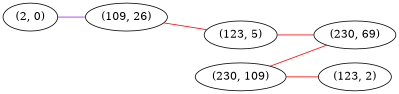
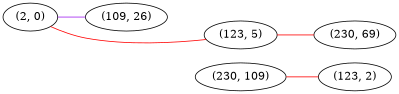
edge "(109, 26)" -- "(123, 5)": now "(2, 0)" -- "(123, 5)"
edge "(230, 69)" -- "(230, 109)": removed
